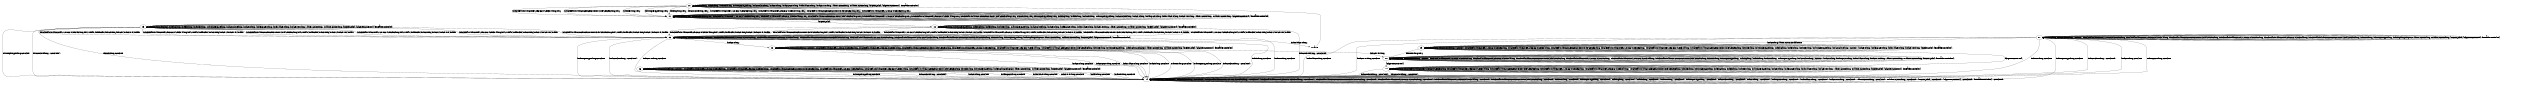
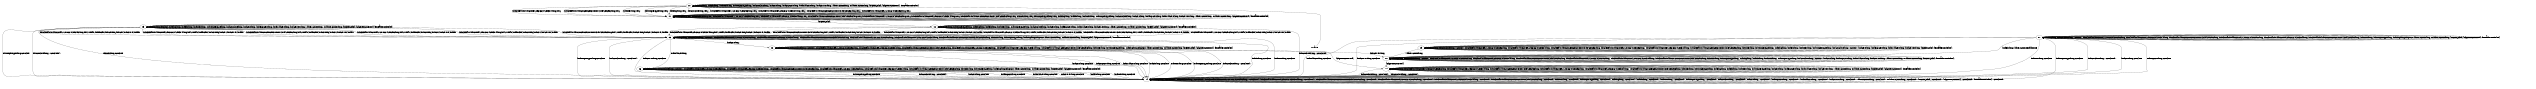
edge "s3" -> "__start5": now "s3" -> "s6"
edge "s7" -> "s9": now "s7" -> "s11"
edge "s9" -> "s11": label "initNoFr_long/retry " -> "VldNewConID_long/ "
edge "s9" -> "s10": now "s8" -> "s10"
